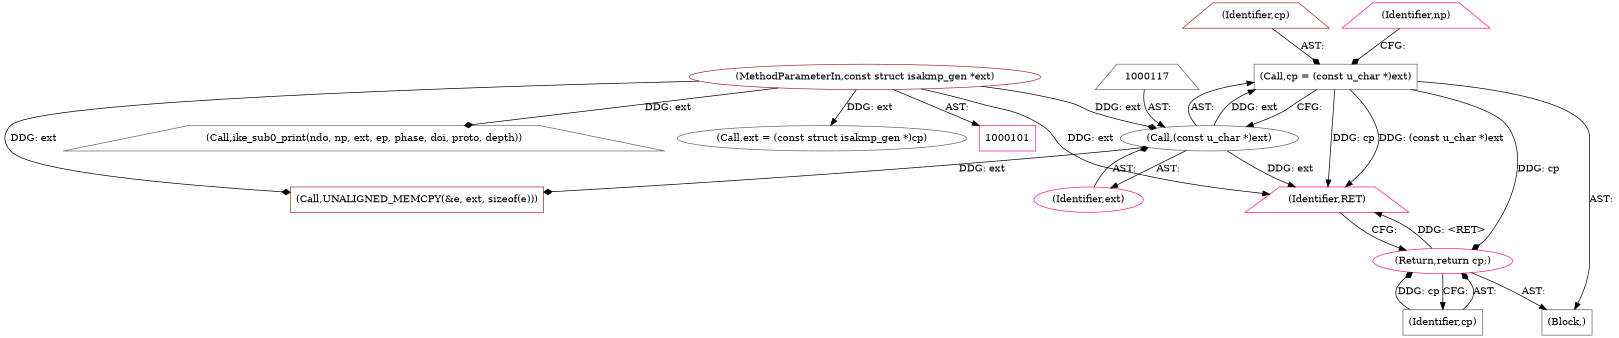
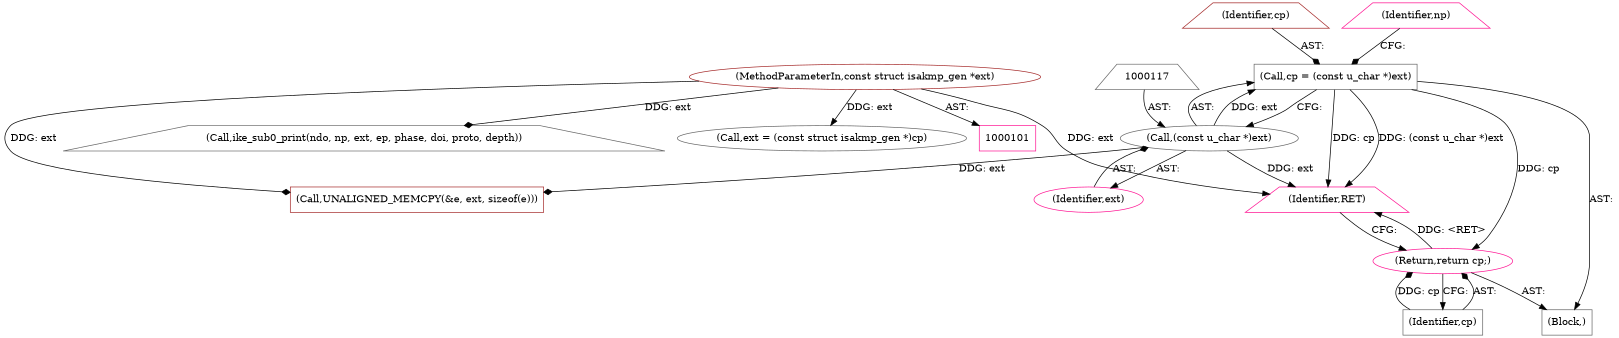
edge "(MethodParameterIn,const struct isakmp_gen *ext)" -> "(Call,(const u_char *)ext)": removed, label "DDG: ext"
edge "(Call,cp = (const u_char *)ext)" -> "(Return,return cp;)": arrowhead diamond -> normal
